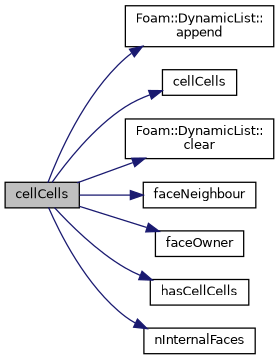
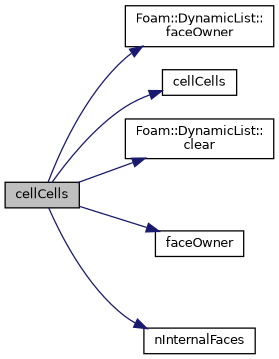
node "Foam::DynamicList:: append": label "Foam::DynamicList:: append" -> "Foam::DynamicList:: faceOwner"
node "faceNeighbour": removed
node "hasCellCells": removed
